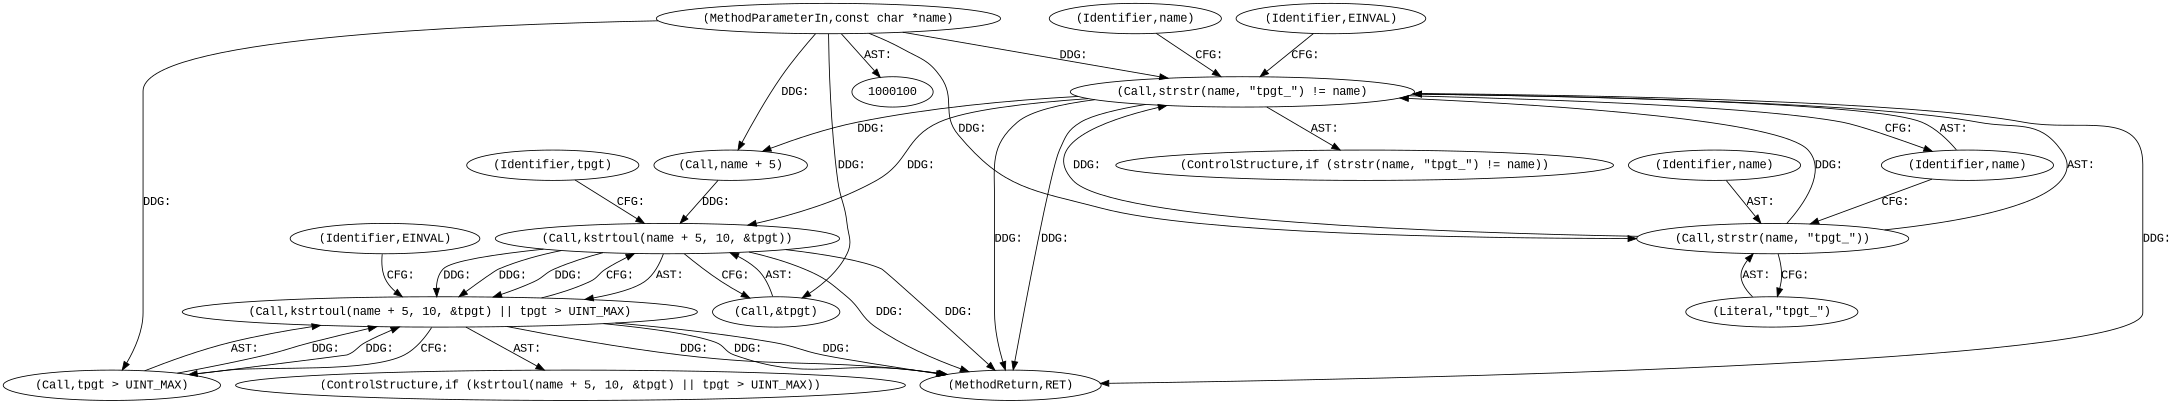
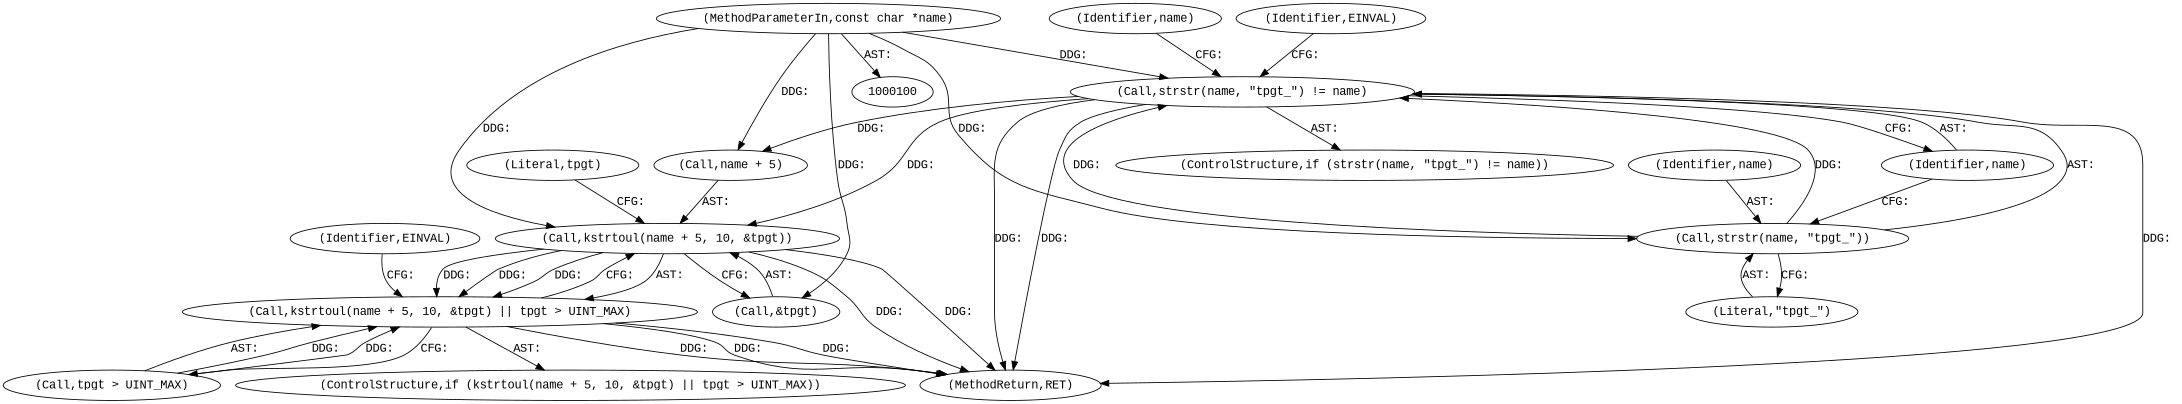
edge "(MethodParameterIn,const char *name)" -> "(Call,tpgt > UINT_MAX)": now "(MethodParameterIn,const char *name)" -> "(Call,kstrtoul(name + 5, 10, &tpgt))"
node "(Identifier,tpgt)": label "(Identifier,tpgt)" -> "(Literal,tpgt)"
edge "(Call,name + 5)" -> "(Call,kstrtoul(name + 5, 10, &tpgt))": label "DDG: " -> "AST: "
